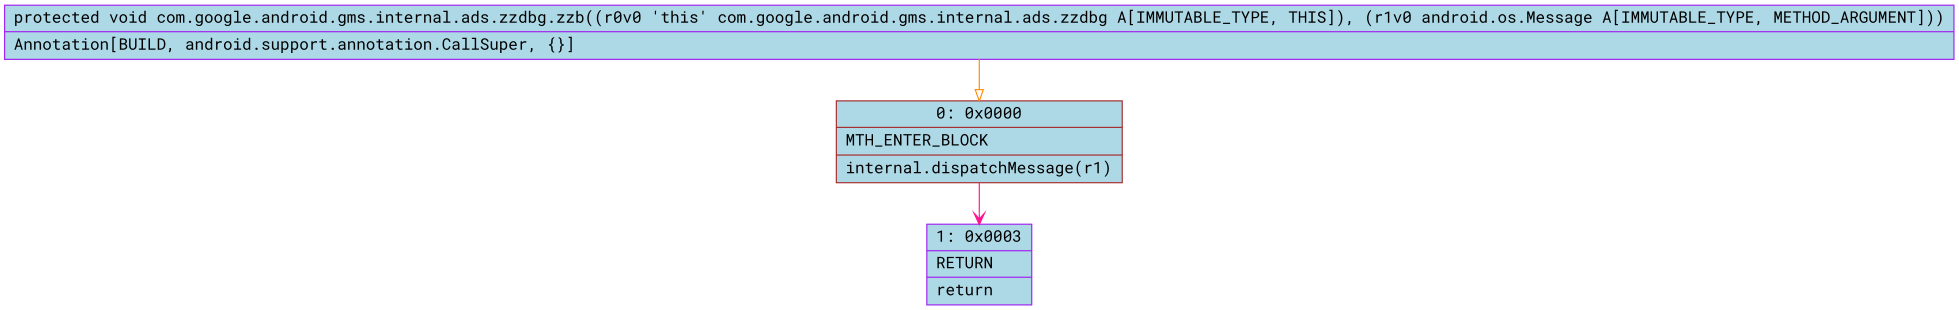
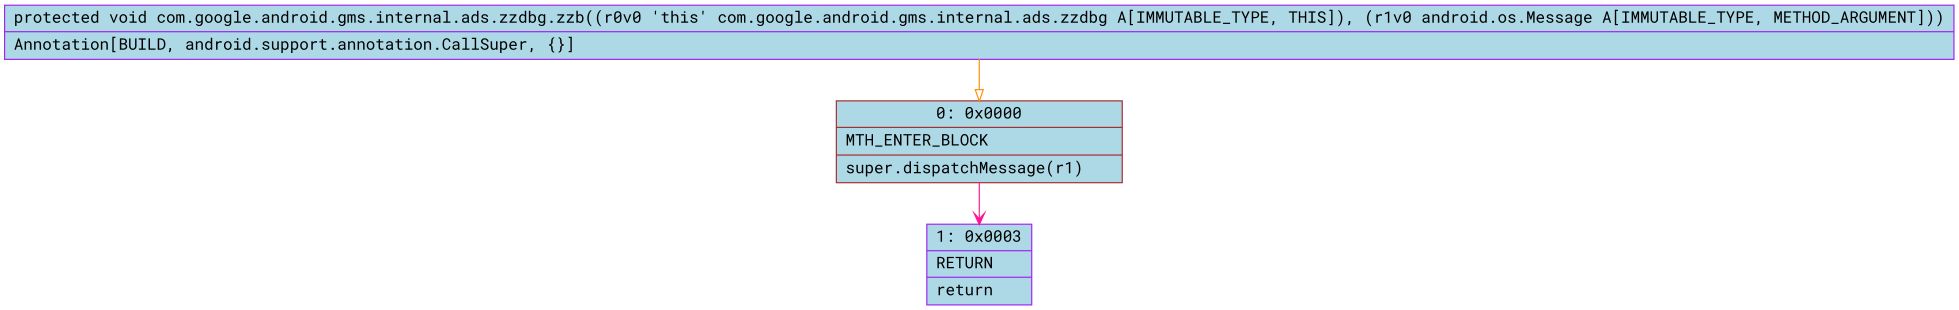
node "0: 0x0000": text "internal.dispatchMessage(r1)" -> "super.dispatchMessage(r1)"
